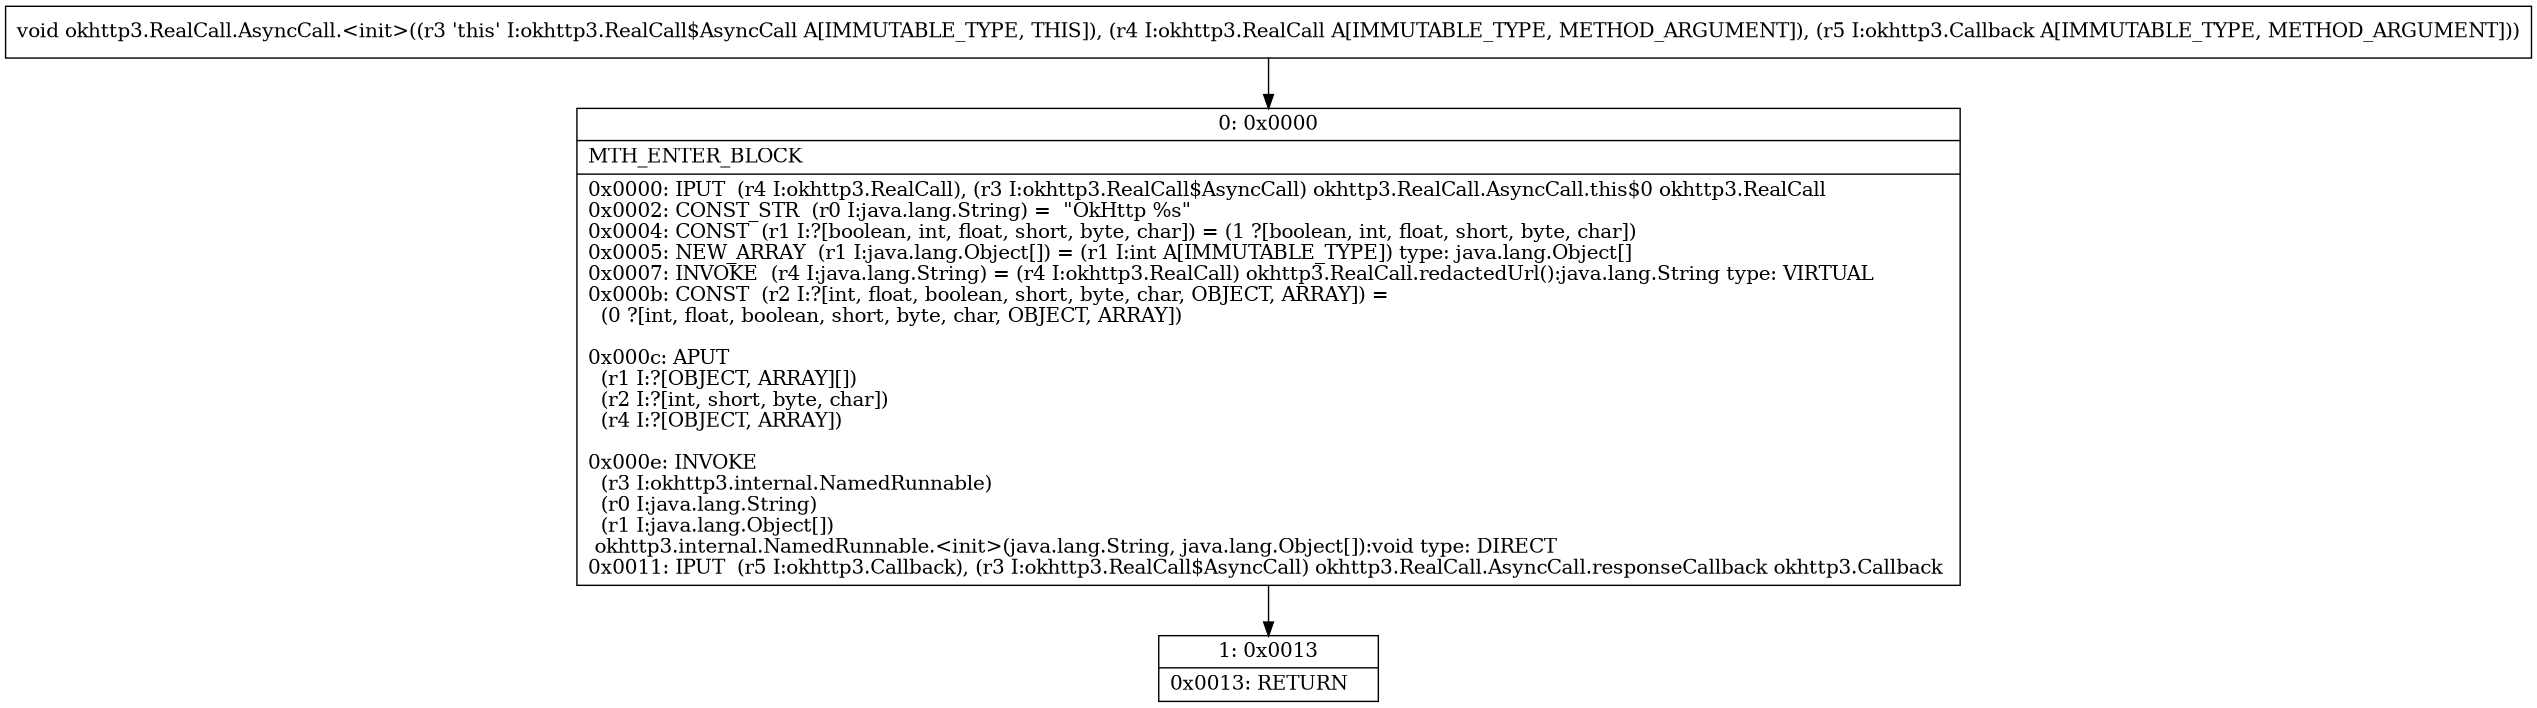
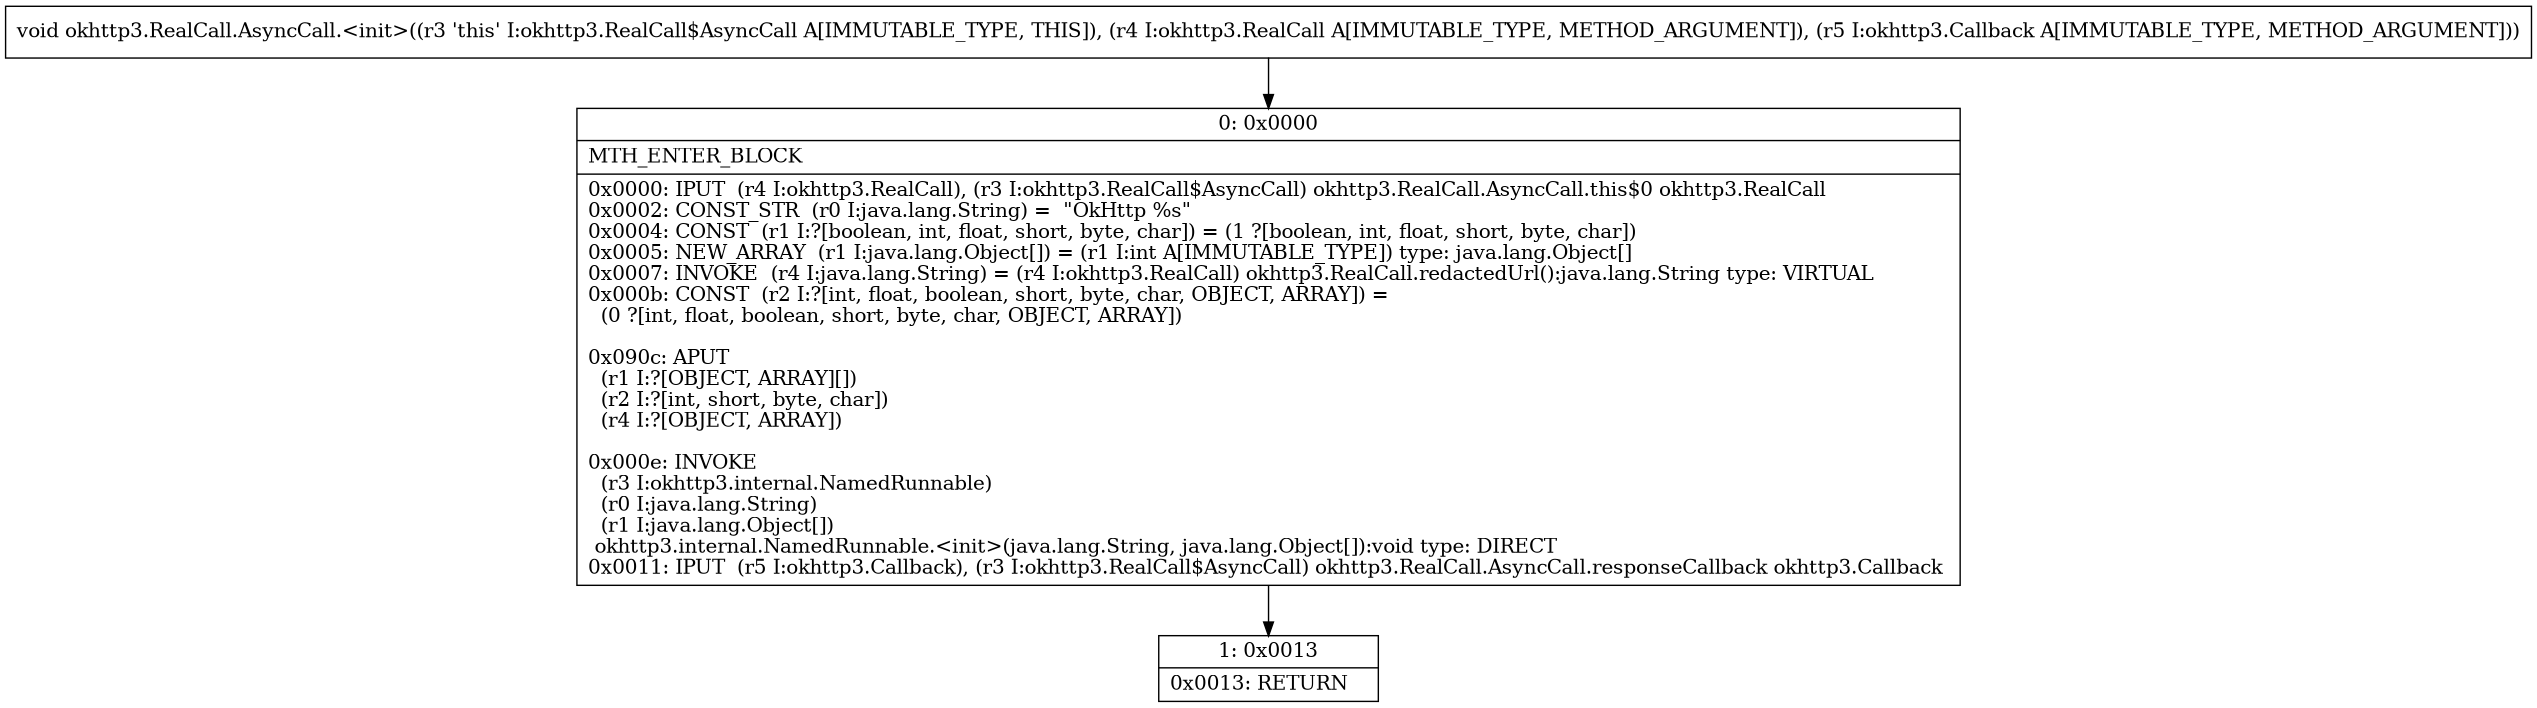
node "0: 0x0000": text "0x000c: APUT" -> "0x090c: APUT"
